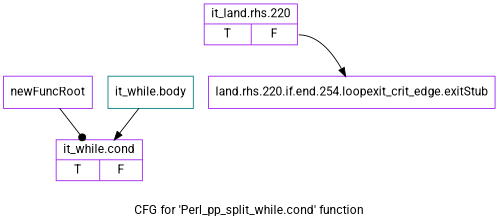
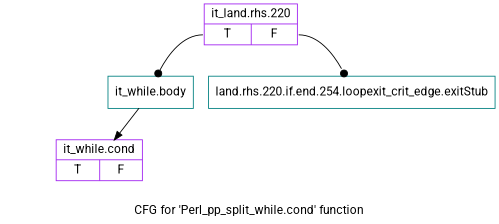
edge "it_land.rhs.220" -> "land.rhs.220.if.end.254.loopexit_crit_edge.exitStub": arrowhead normal -> dot
edge "it_land.rhs.220" -> "it_while.body": added
node "newFuncRoot": removed
node "land.rhs.220.if.end.254.loopexit_crit_edge.exitStub": color purple -> teal
